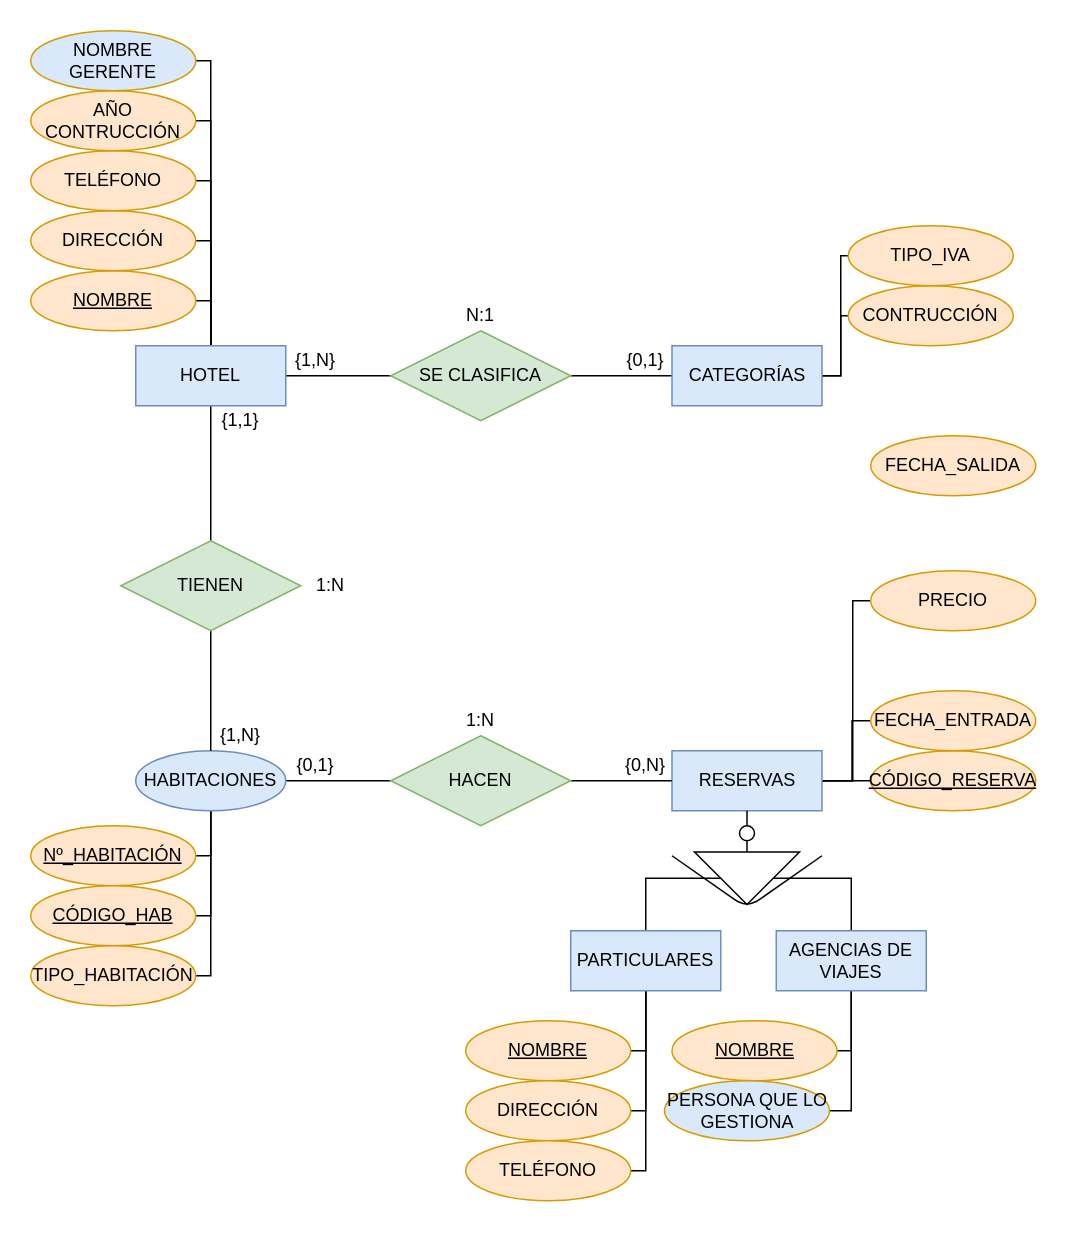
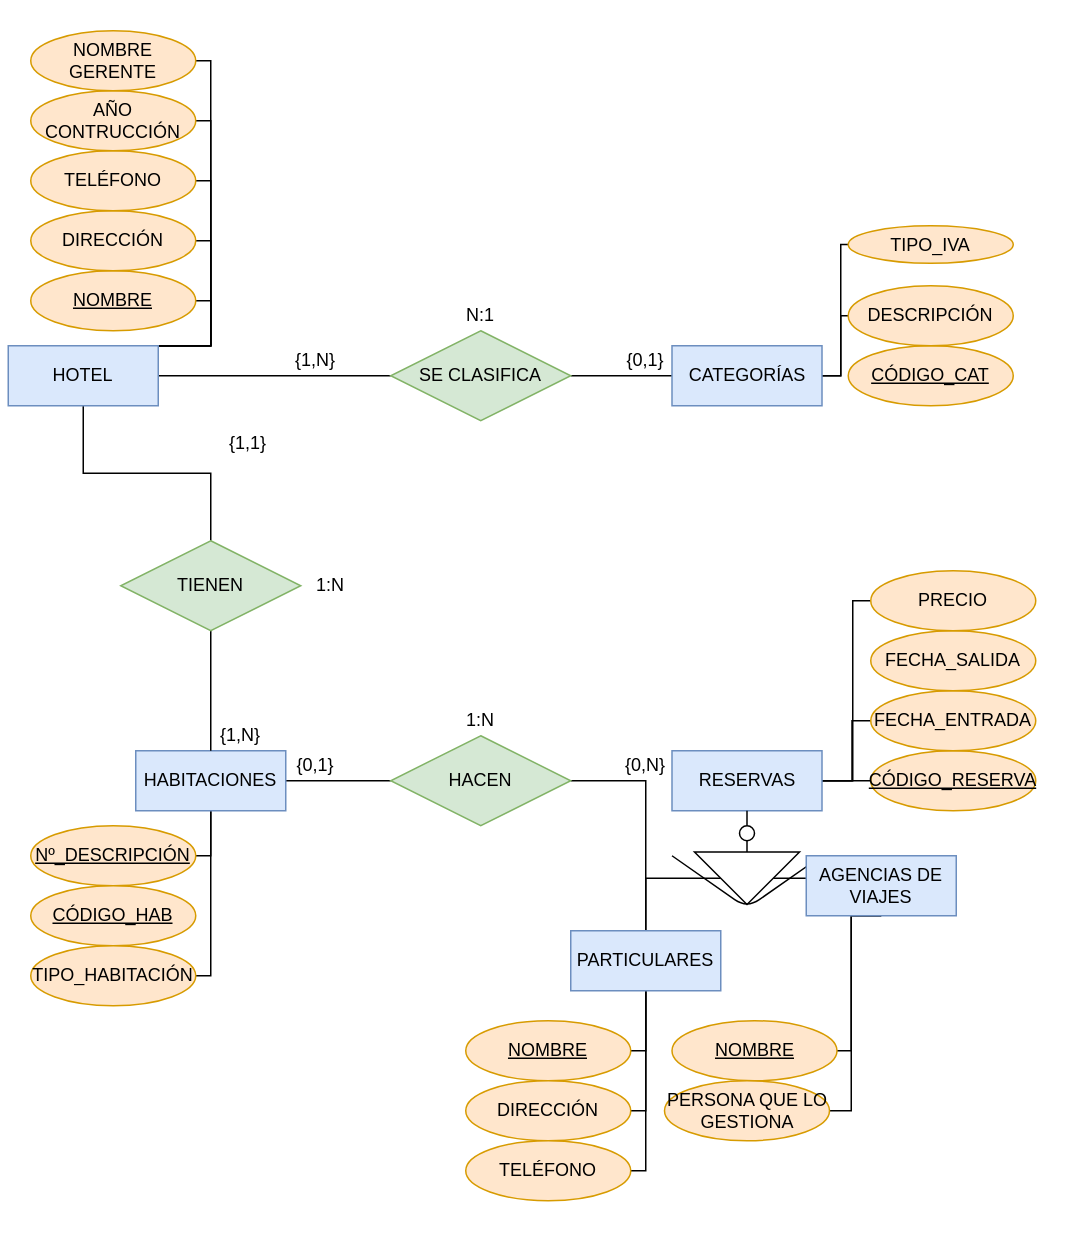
node "NOMBRE GERENTE": fillcolor #dae8fc -> #ffe6cc
node "TIPO_IVA": size 165x60 -> 165x38
node "CONTRUCCIÓN": label "CONTRUCCIÓN" -> "DESCRIPCIÓN"
node "HOTEL": moved (211, 376) -> (83, 376)
node "CÓDIGO_CAT": added
node "{1,1}": moved (241, 421) -> (248, 443)
node "FECHA_SALIDA": moved (953, 466) -> (953, 661)
node "HABITACIONES": shape ellipse -> rectangle
edge "HACEN" -- "RESERVAS": now "HACEN" -- "PARTICULARES"
node "Nº_HABITACIÓN": label "Nº_HABITACIÓN" -> "Nº_DESCRIPCIÓN"
edge "HABITACIONES" -- "CÓDIGO_HAB": removed
node "AGENCIAS DE VIAJES": moved (851, 961) -> (881, 886)
node "PERSONA QUE LO GESTIONA": fillcolor #dae8fc -> #ffe6cc
